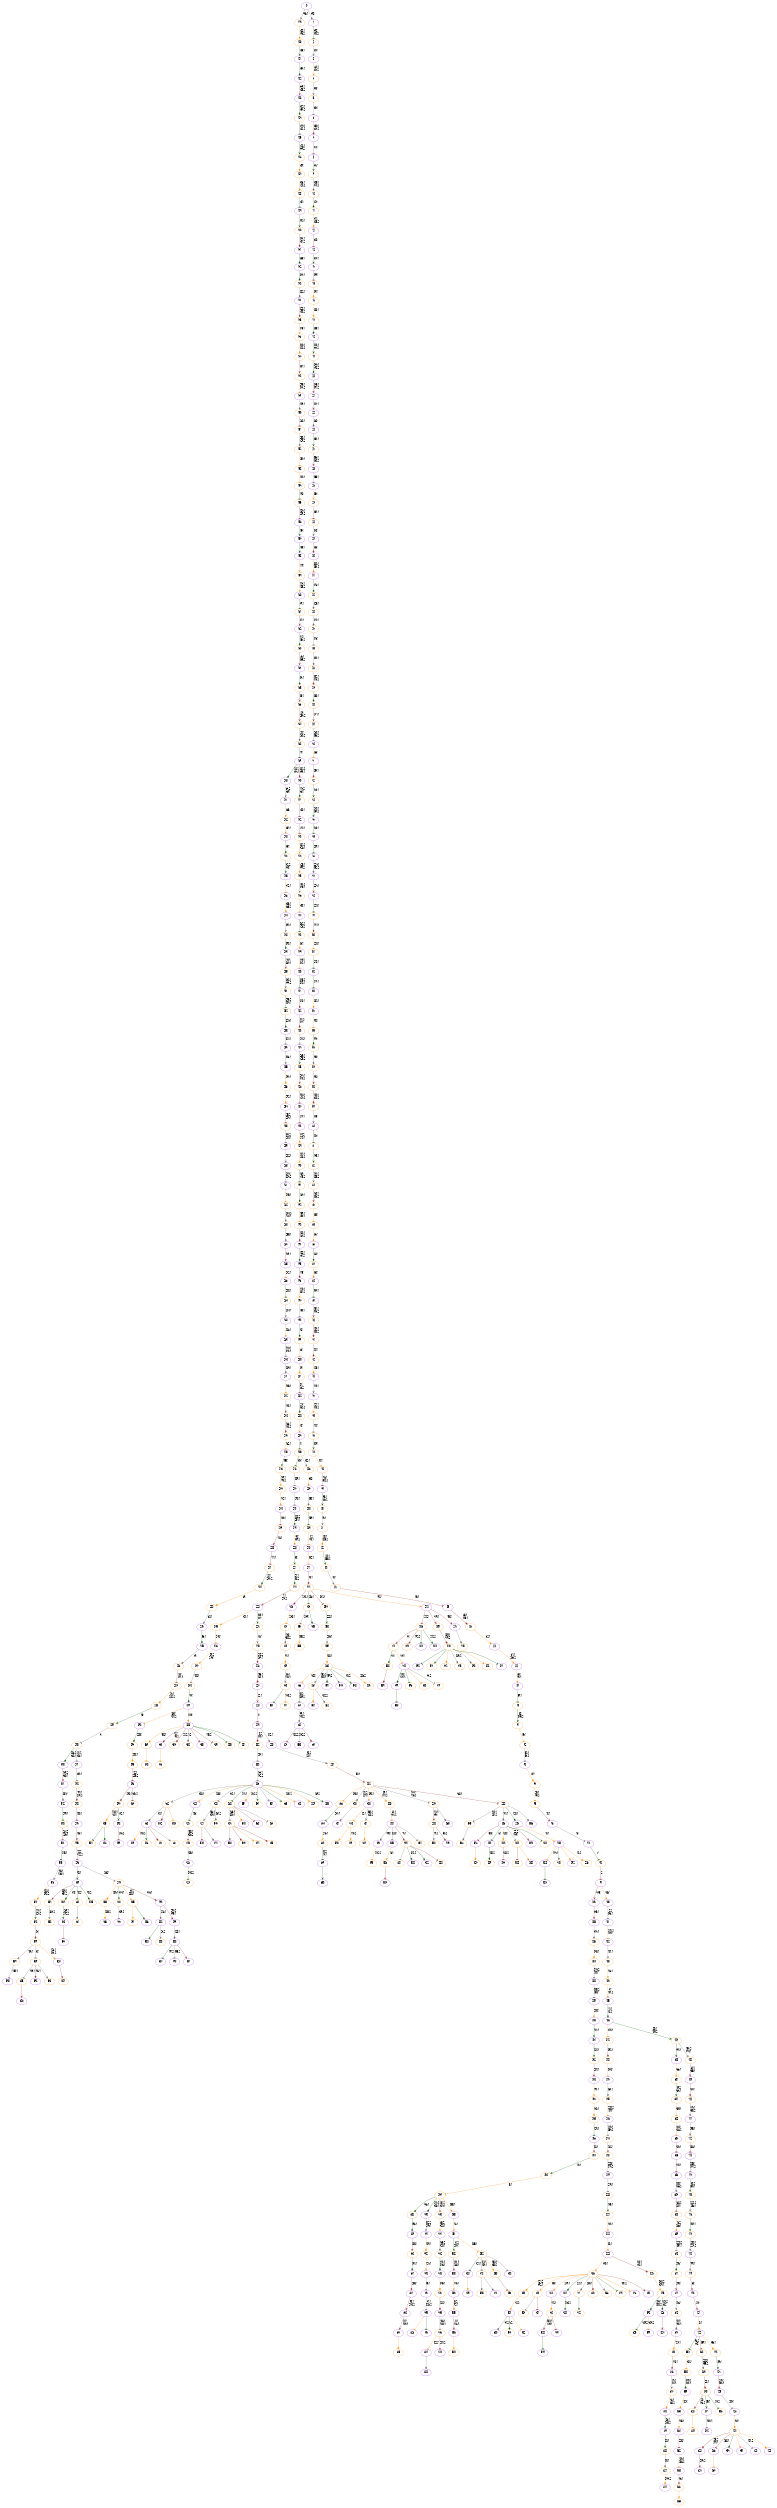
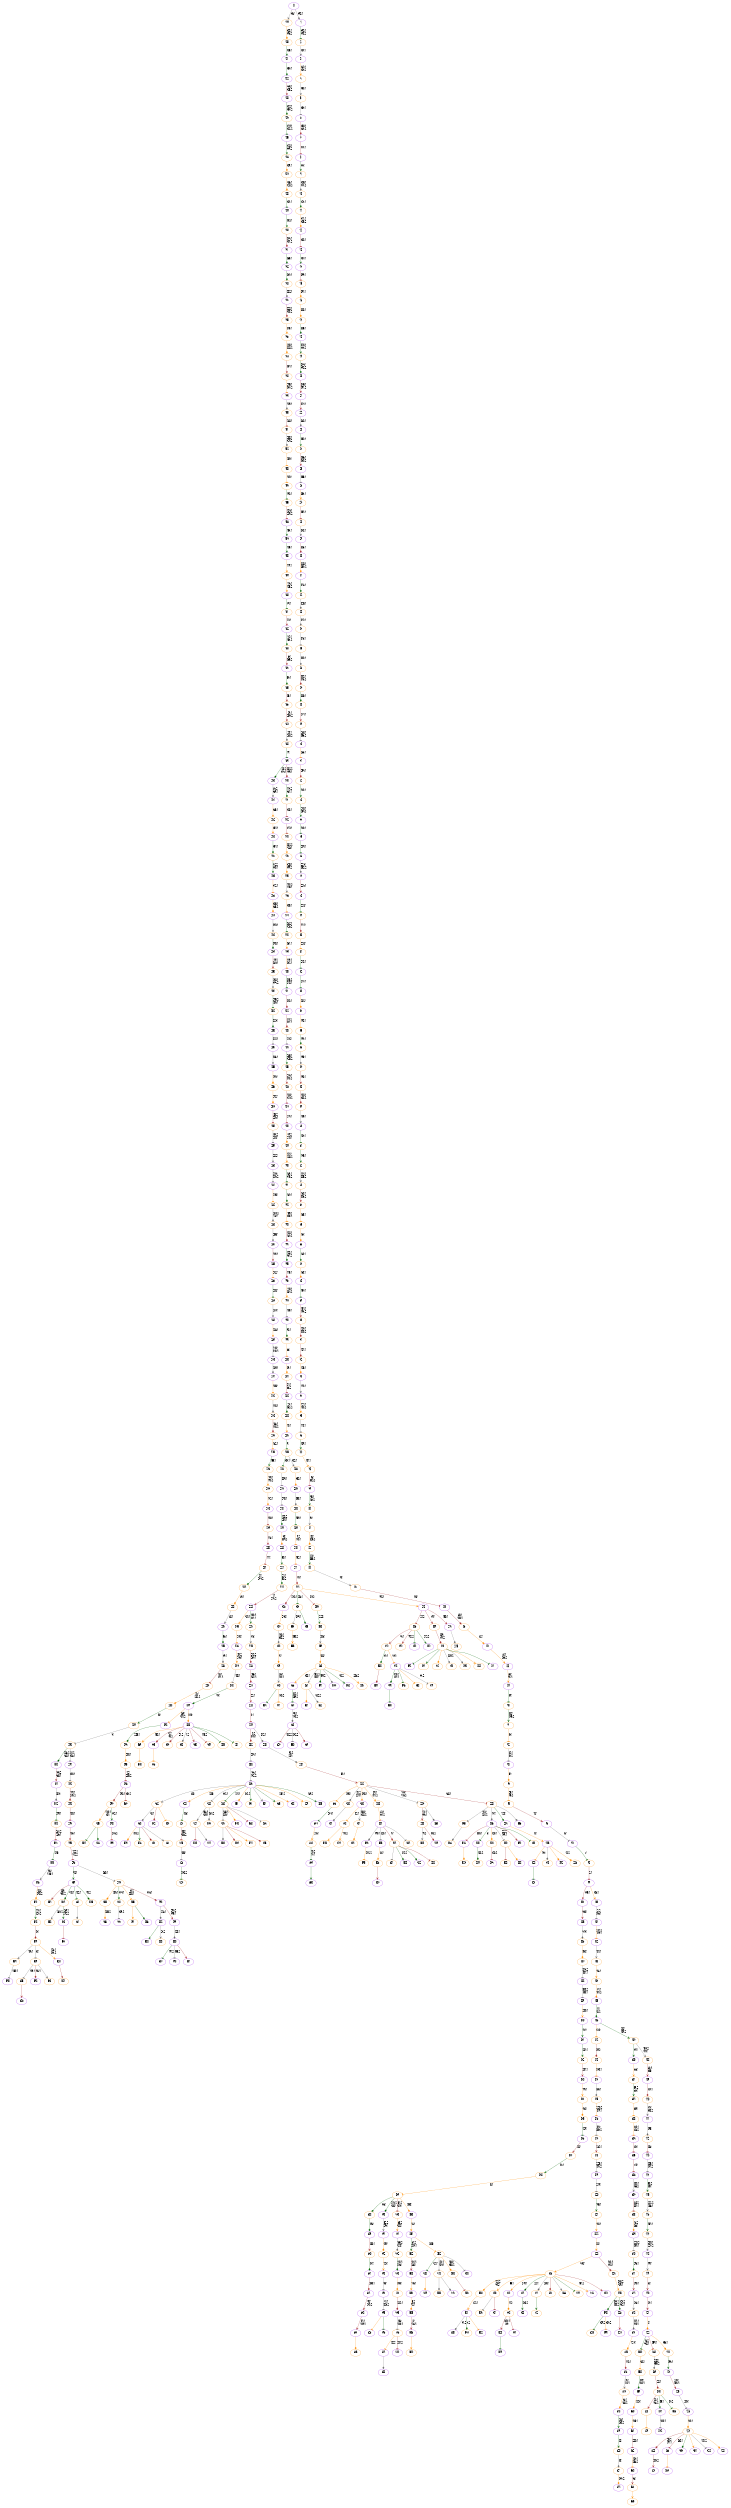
edge "552" -> "553": now "542" -> "553"
